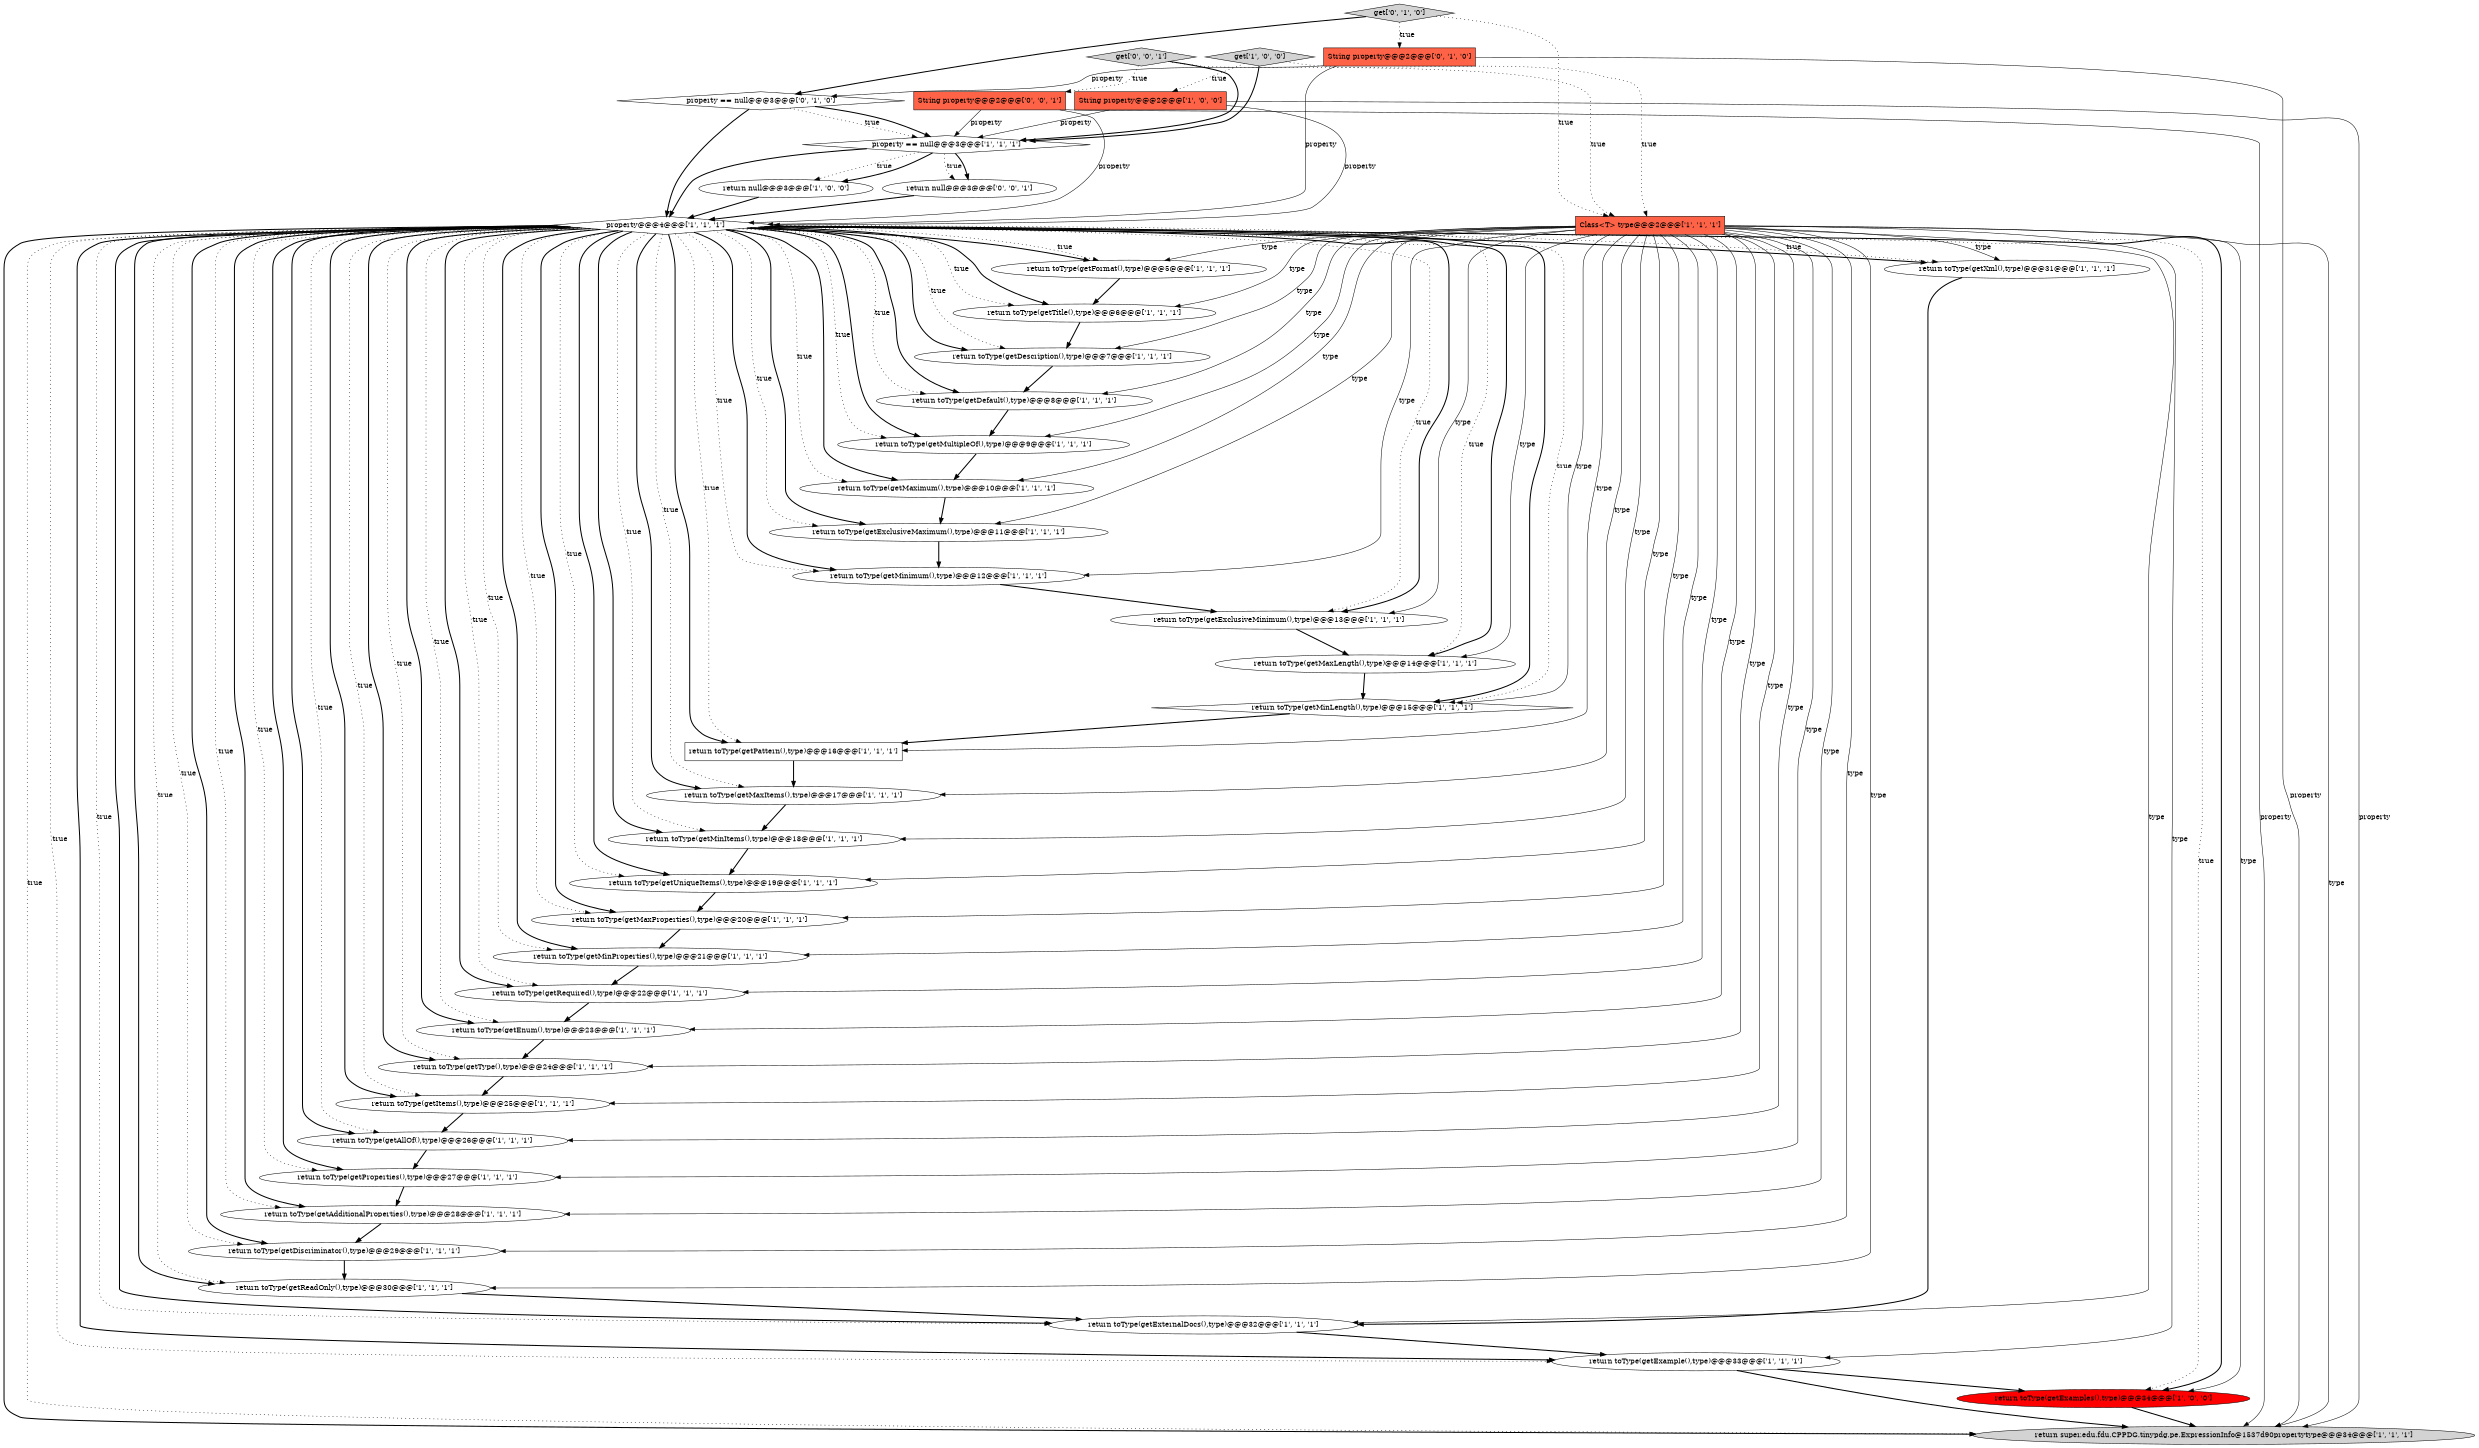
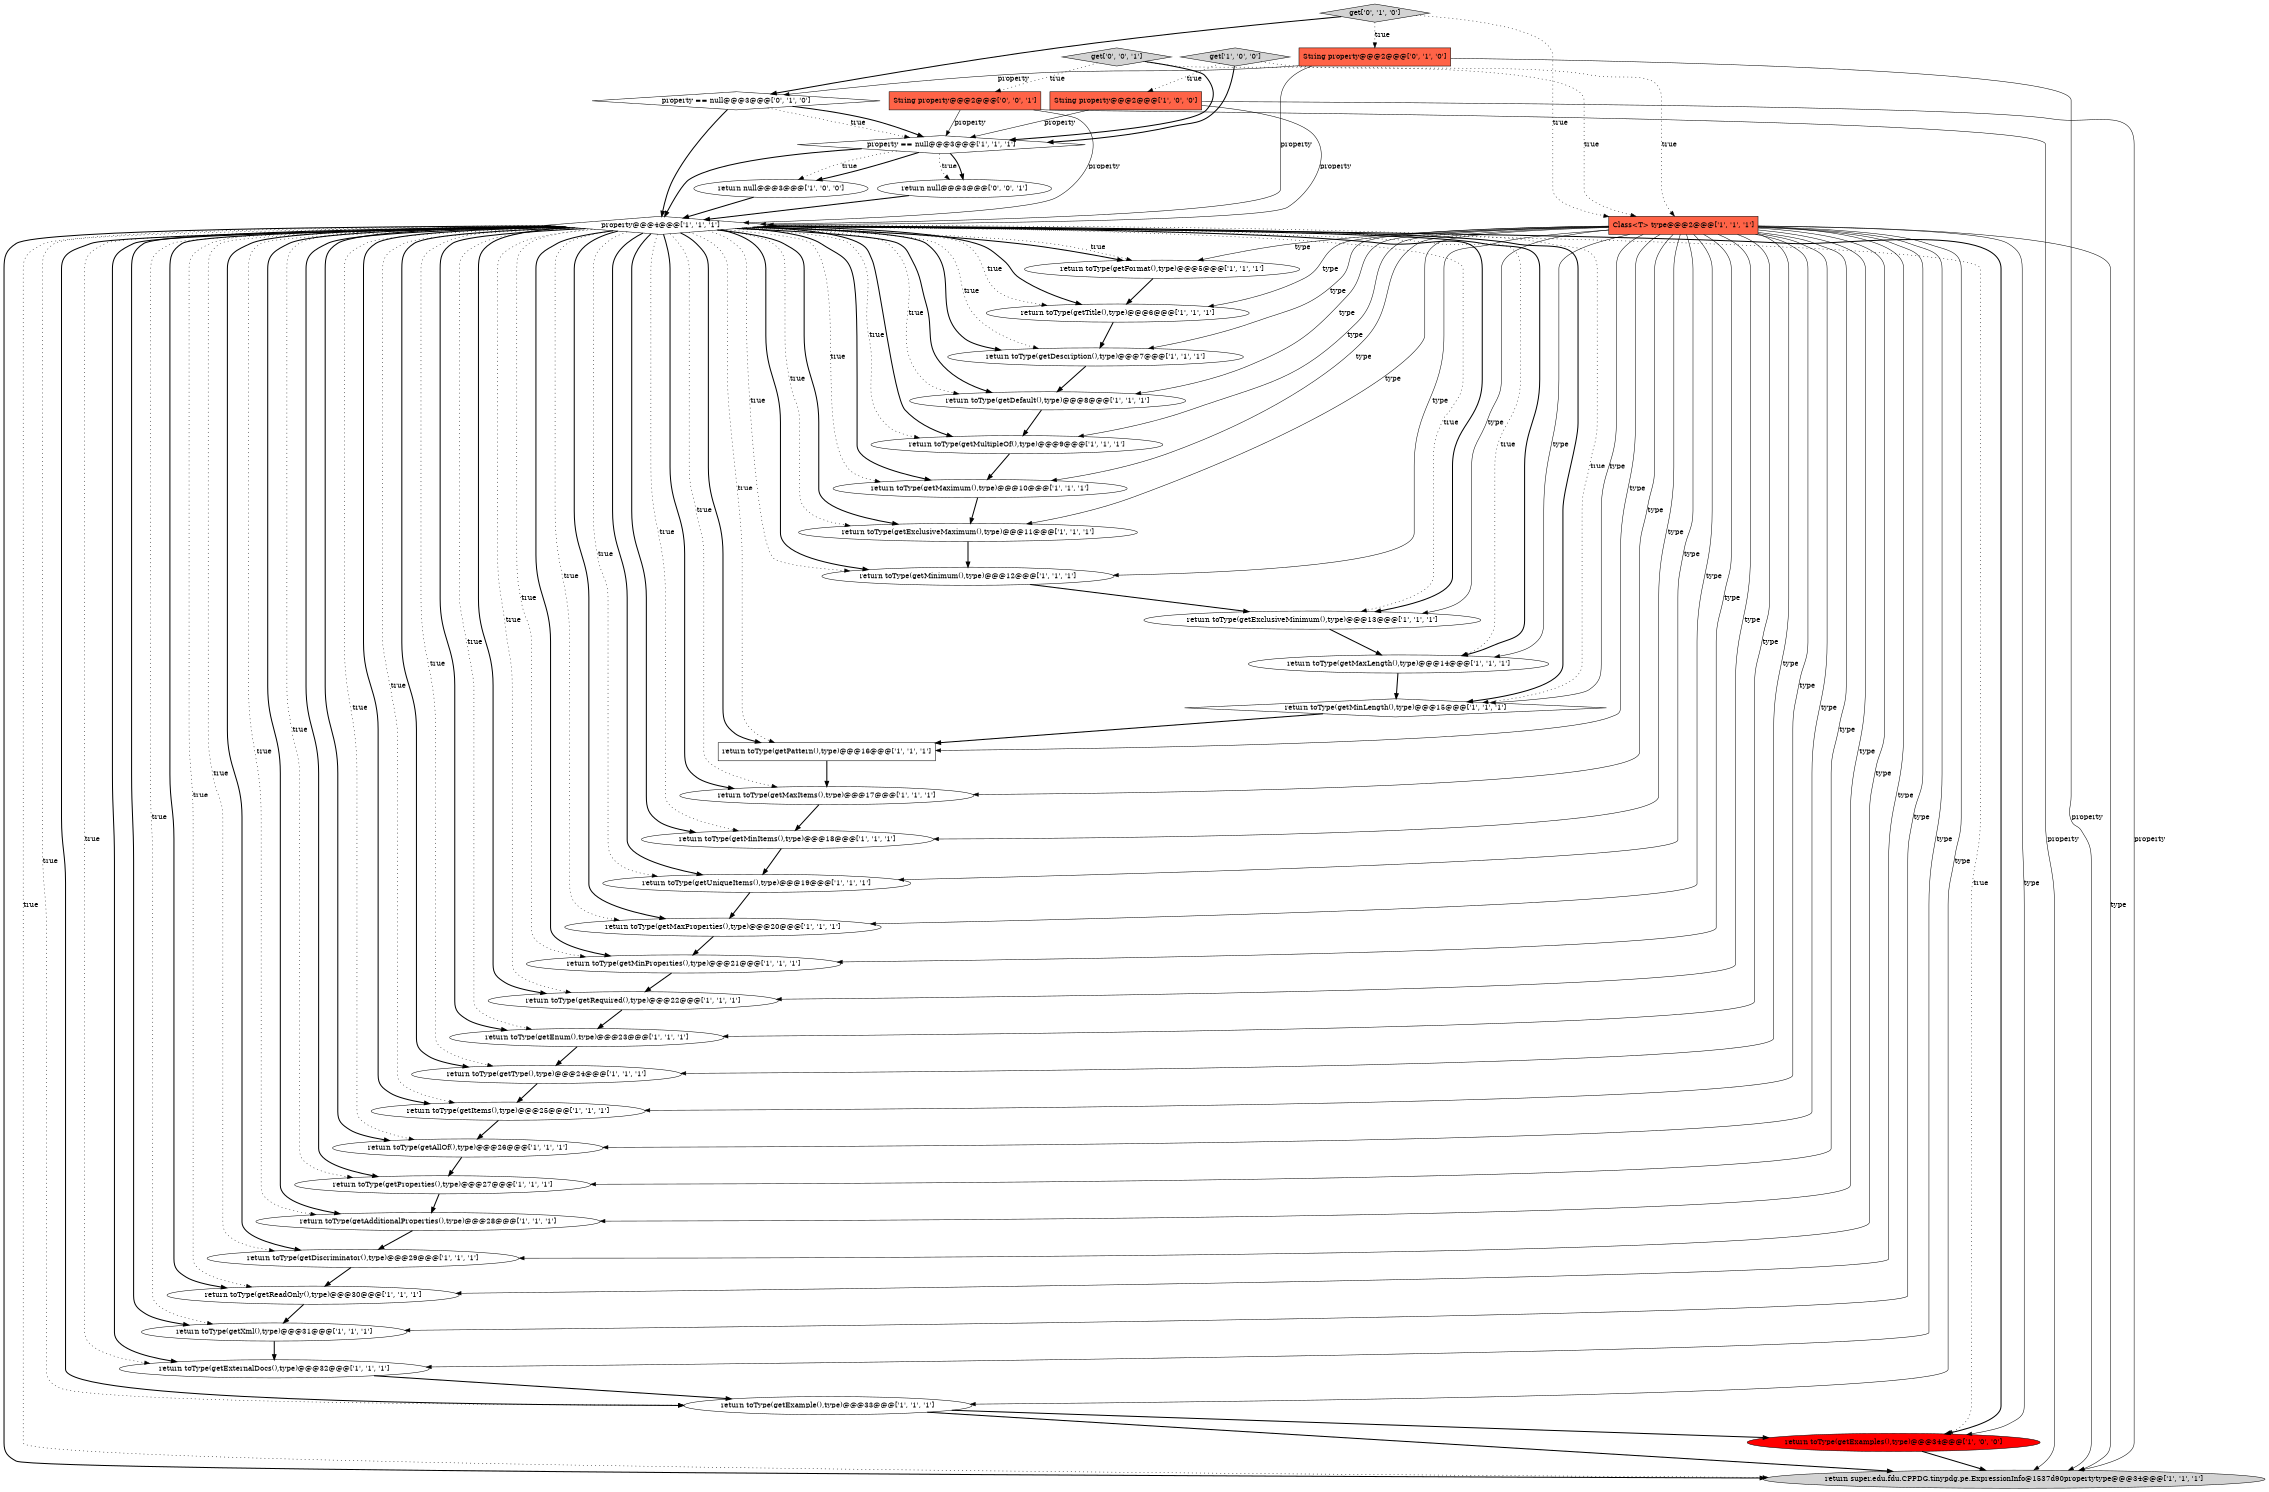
edge "return toType(getReadOnly(),type)@@@30@@@['1', '1', '1']" -> "return toType(getExternalDocs(),type)@@@32@@@['1', '1', '1']": now "return toType(getReadOnly(),type)@@@30@@@['1', '1', '1']" -> "return toType(getXml(),type)@@@31@@@['1', '1', '1']"
